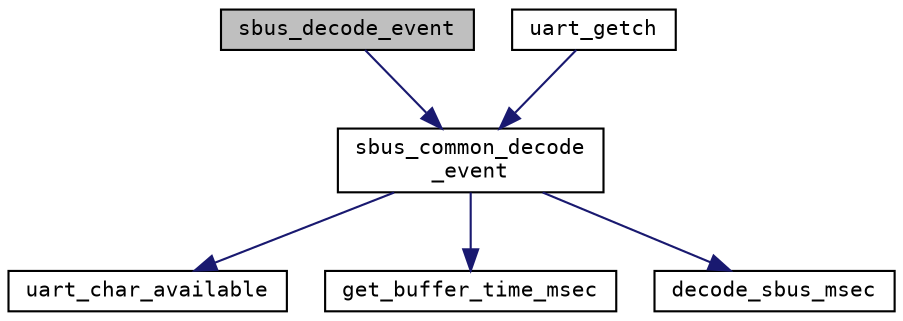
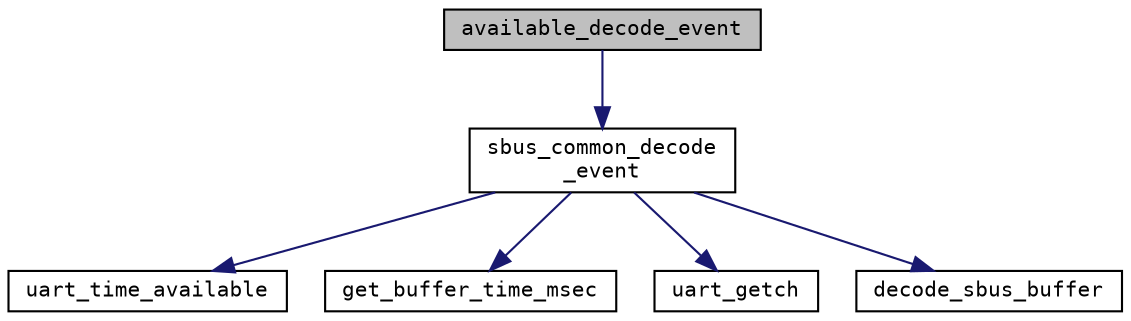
node "sbus_decode_event": label "sbus_decode_event" -> "available_decode_event"
edge "uart_getch" -> "sbus_common_decode _event": reversed
node "uart_char_available": label "uart_char_available" -> "uart_time_available"
node "decode_sbus_msec": label "decode_sbus_msec" -> "decode_sbus_buffer"
